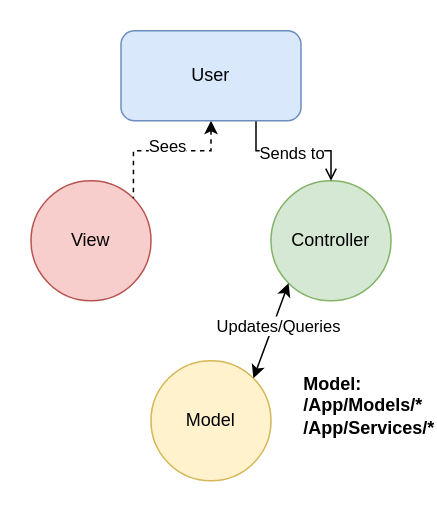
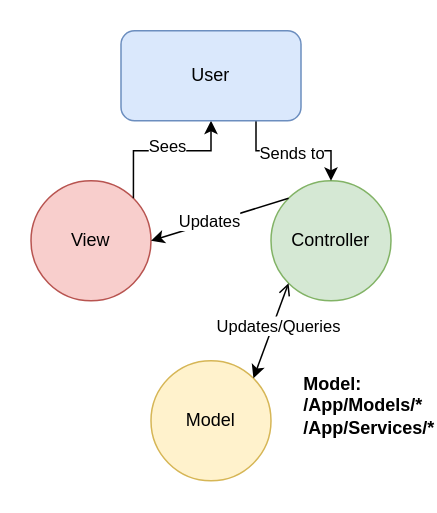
edge "View" -> "User": style dashed -> solid
edge "User" -> "Controller": arrowhead open -> classic
edge "Controller" -> "View": added, label "Updates"
edge "Controller" -- "Model": arrowhead classic -> open
